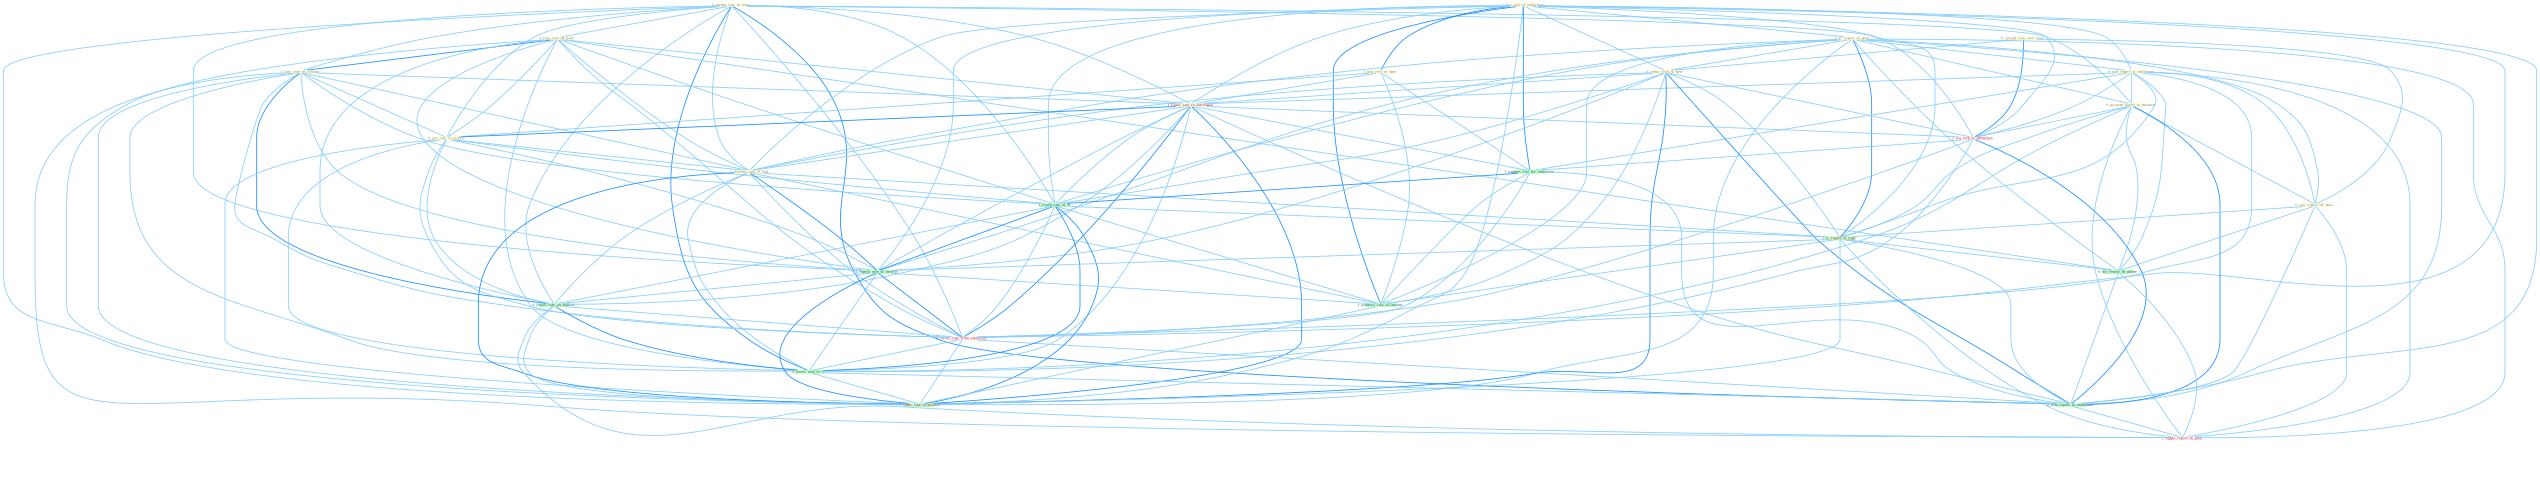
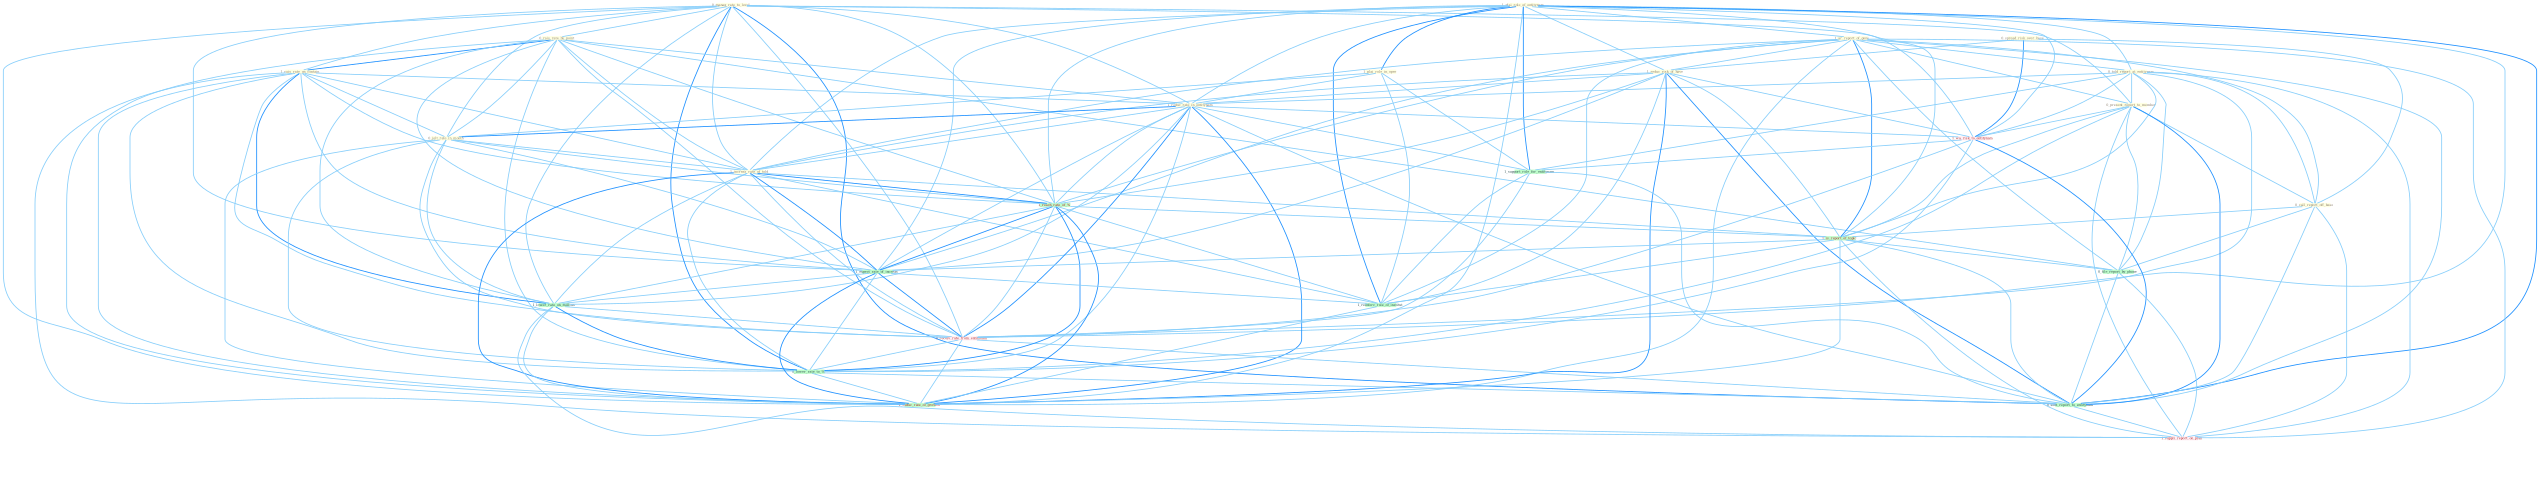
edge "1_plai_role_of_entitynam" -- "0_sent_report_to_entitynam": color #87cefa -> #1e90ff
node "1_reduc_rate_in_entitynam": fontcolor #b22222 -> #8b7d6b
edge "1_support_role_for_entitynam" -- "1_reach_rate_of_%": now "1_increas_rate_of_told" -- "1_reach_rate_of_%"
node "1_reach_rate_of_%": fontcolor #2f4f4f -> #b22222
